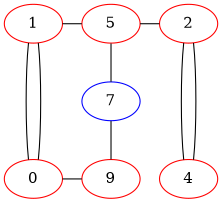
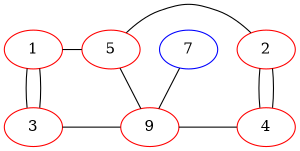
edge "5" -- "7": now "5" -- "9"
edge "9" -- "4": added
node "0": label "0" -> "3"
